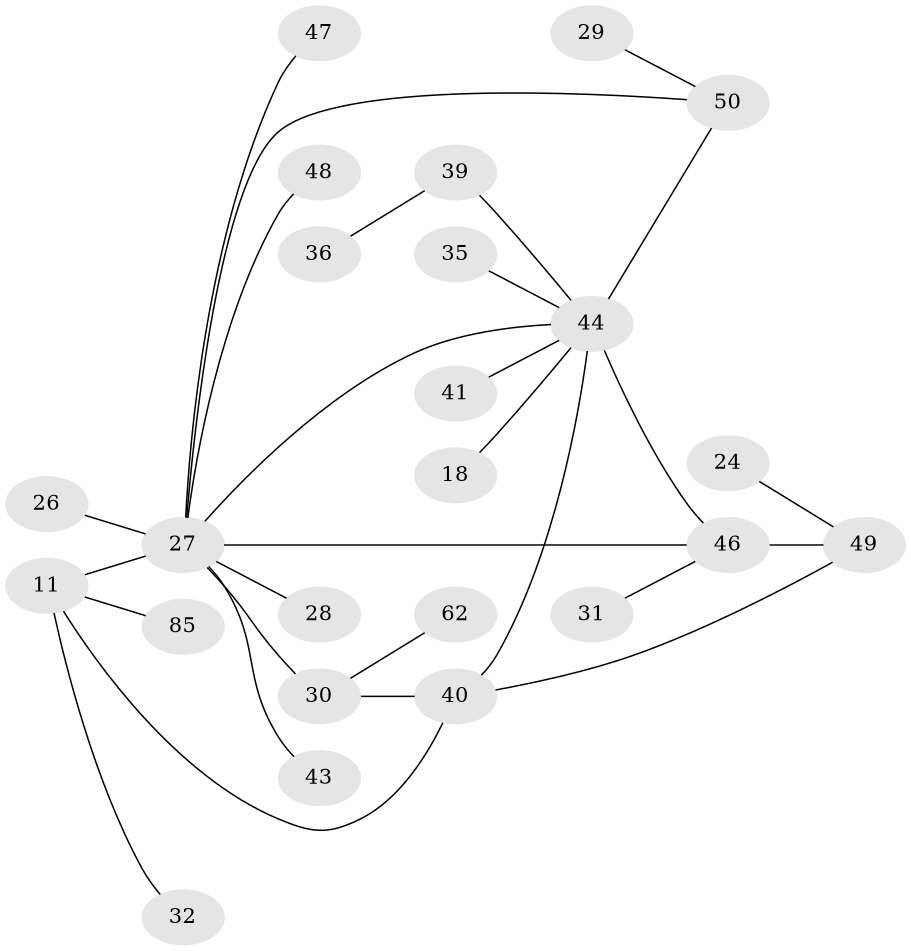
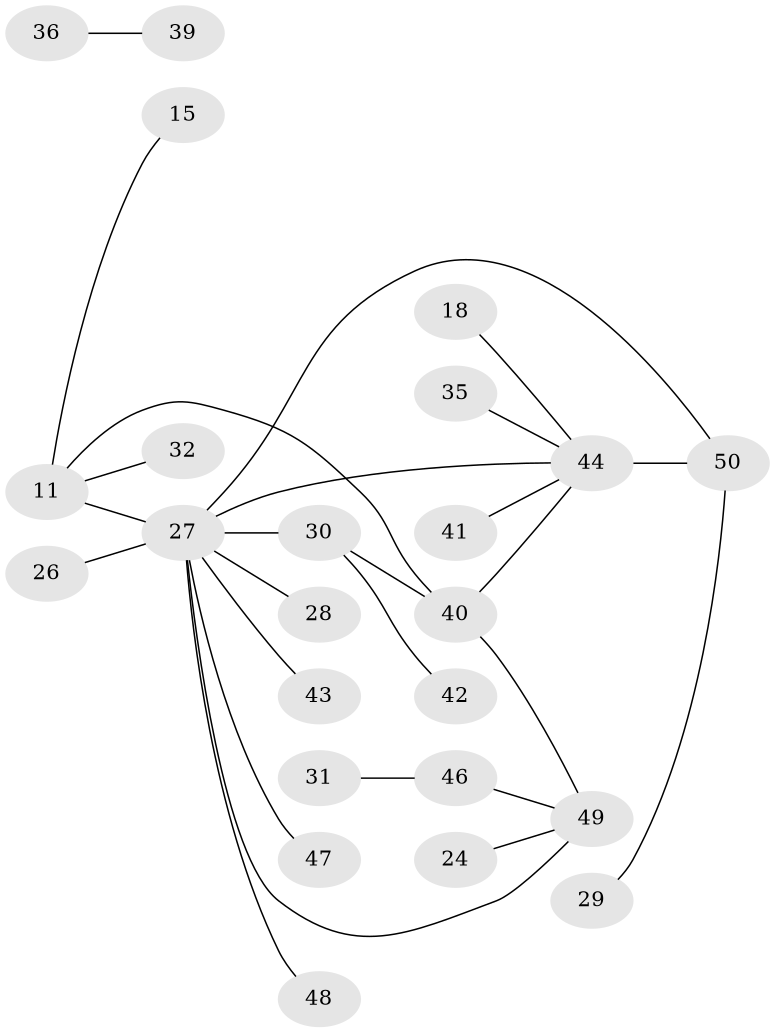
edge "39" -- "44": removed
edge "44" -- "46": removed
edge "27" -- "46": now "27" -- "49"
node "62": label "62" -> "42"
node "85": label "85" -> "15"
